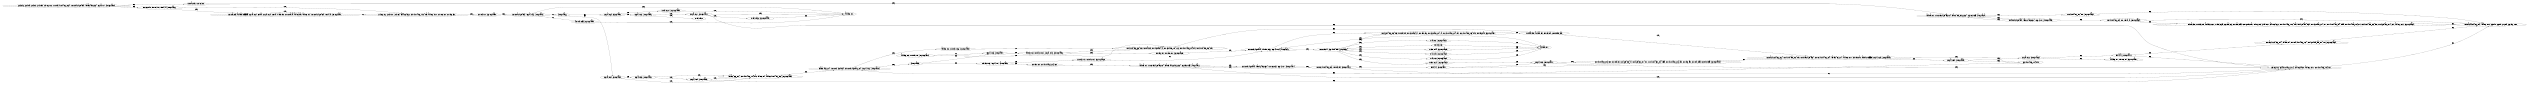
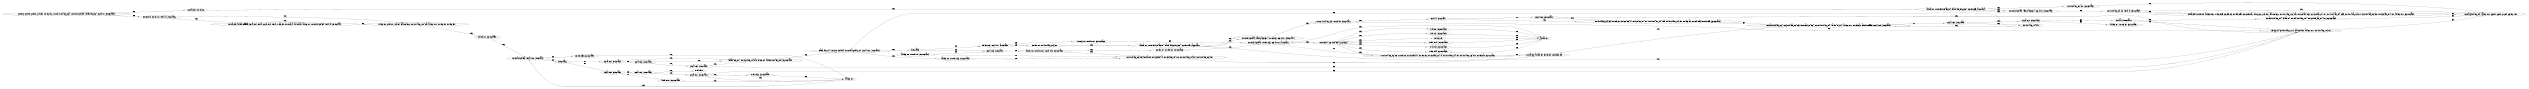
node "'or bh, 0x2', 'jmp 0x834ac2b',": label "'or bh, 0x2', 'jmp 0x834ac2b'," -> "'or bh, 0x2', 'jmp 0x804ac2b',"
edge "'or ebx, 0x124', 'jmp 0x804ac2b'," -> "'cmp dl, 0x2c', 'jne 0x804aa72',": now "'or ebx, 0x124', 'jmp 0x804ac2b'," -> "'add eax, 0x1',"
